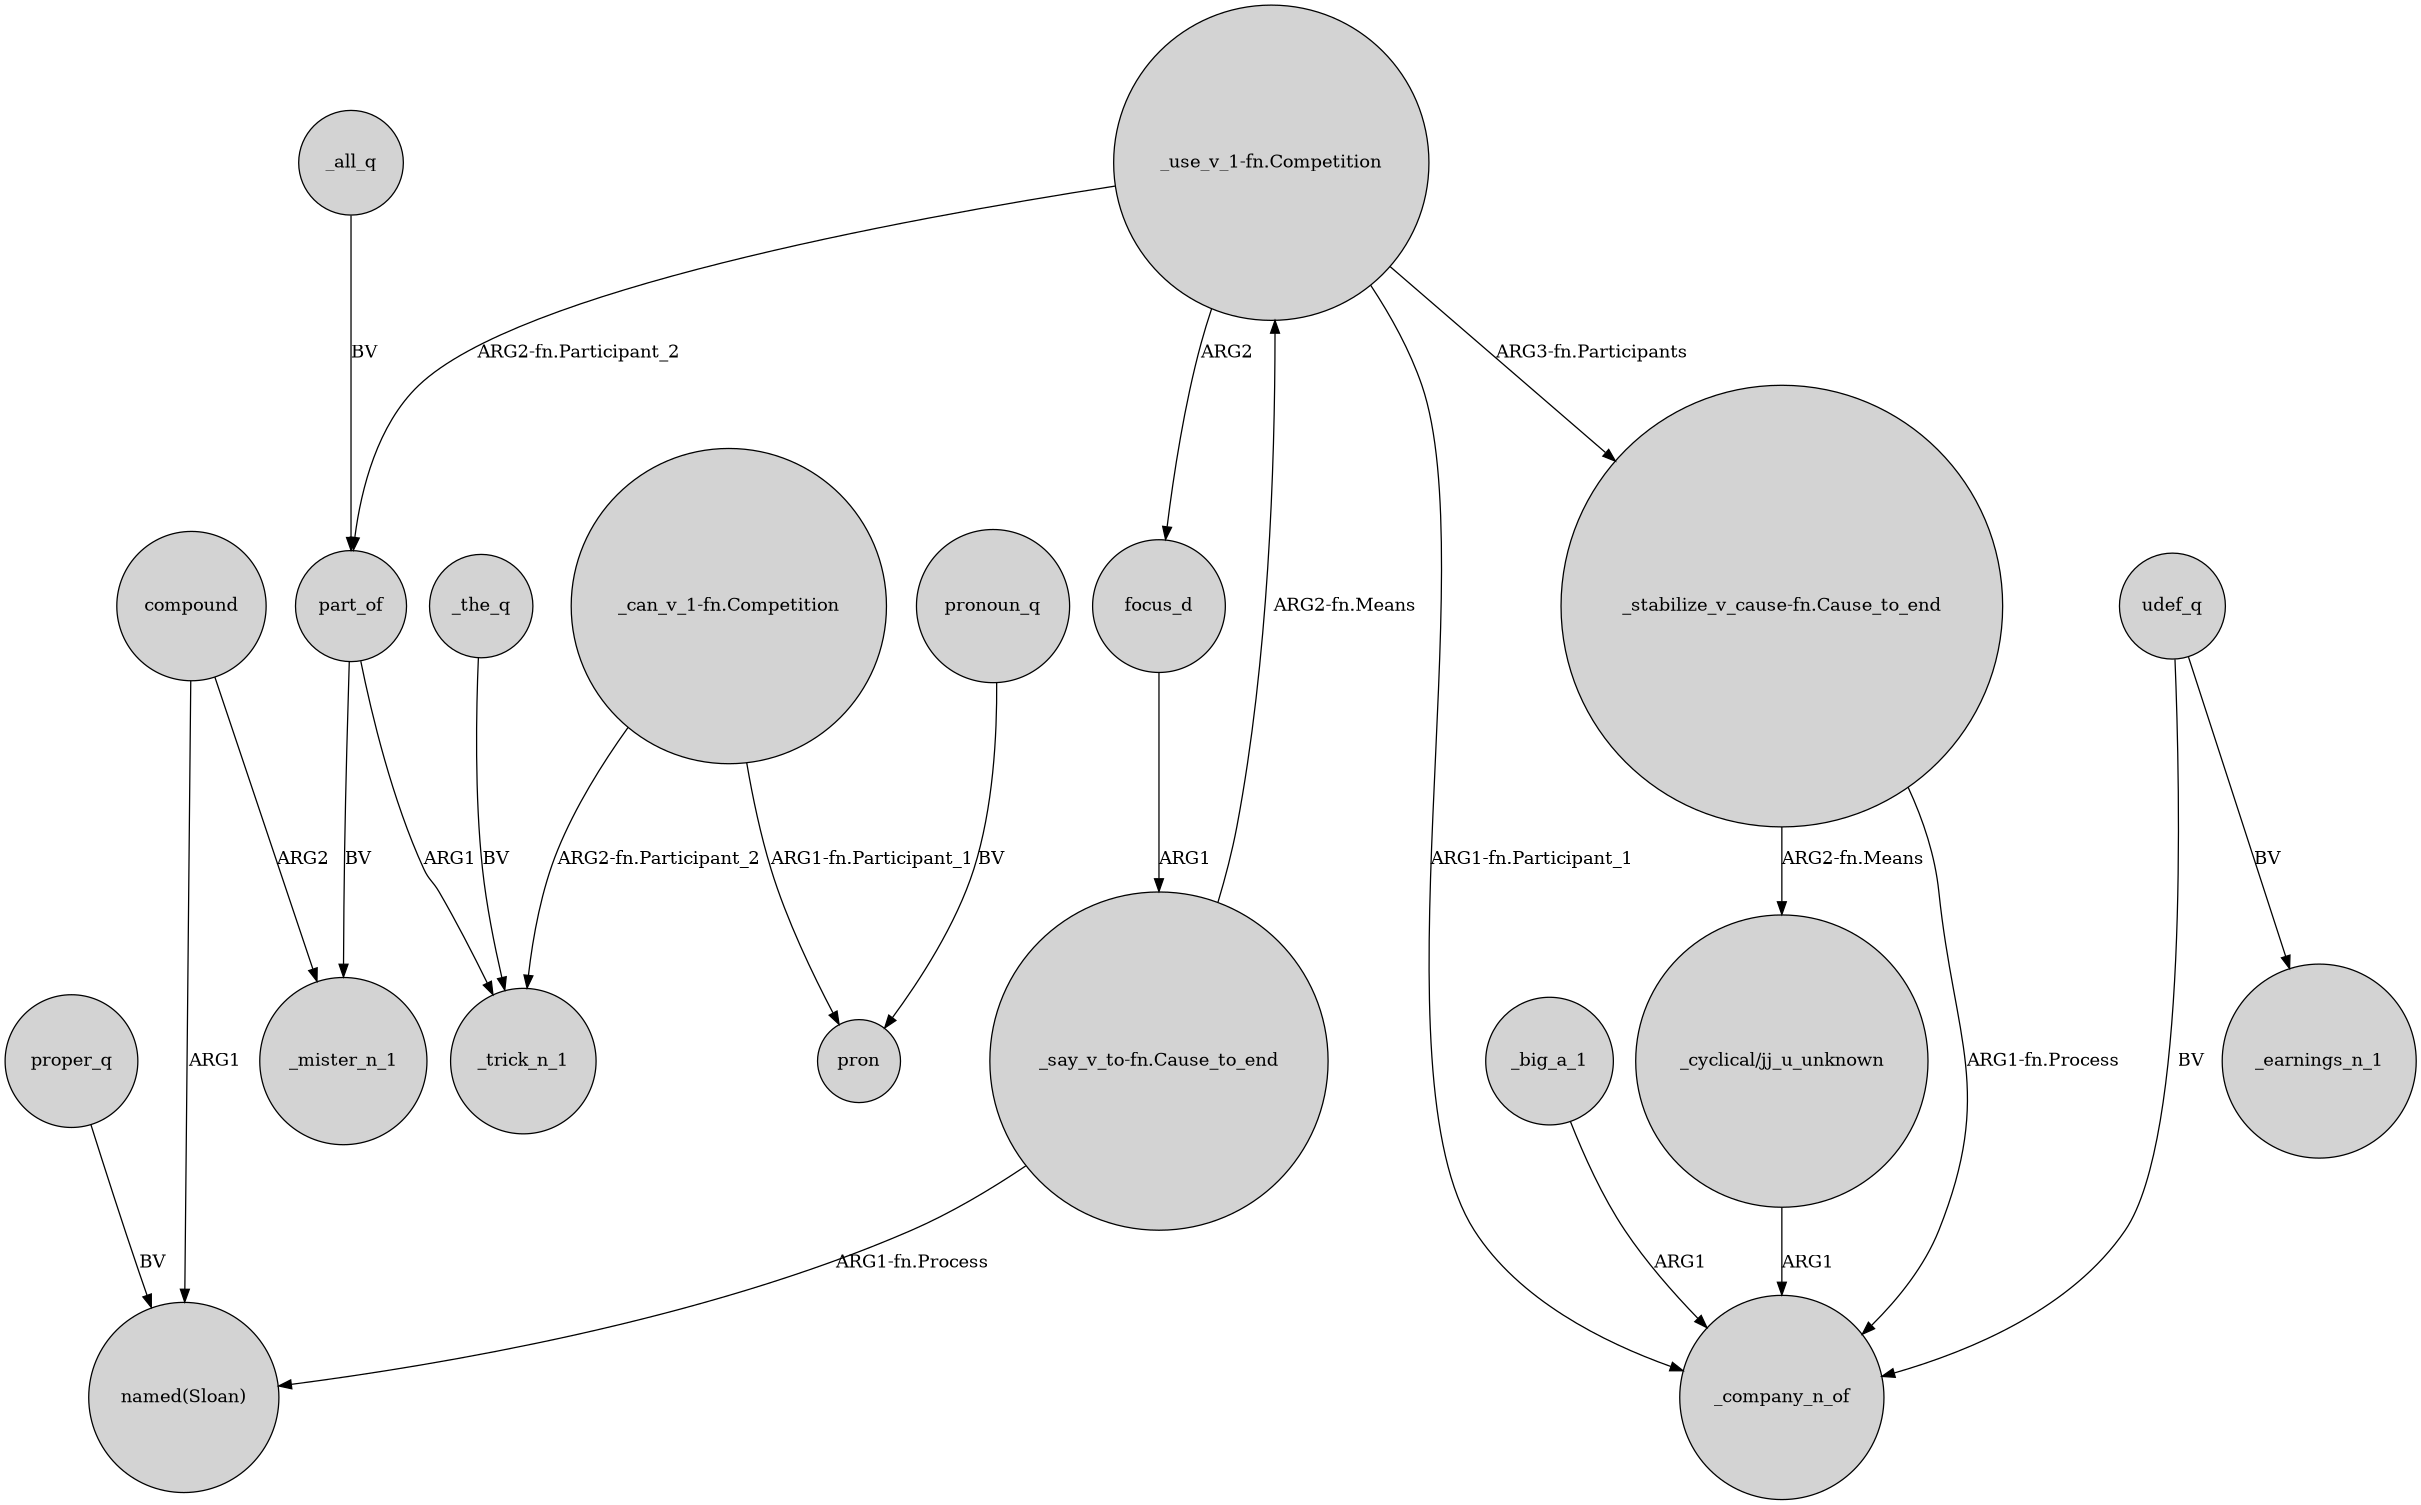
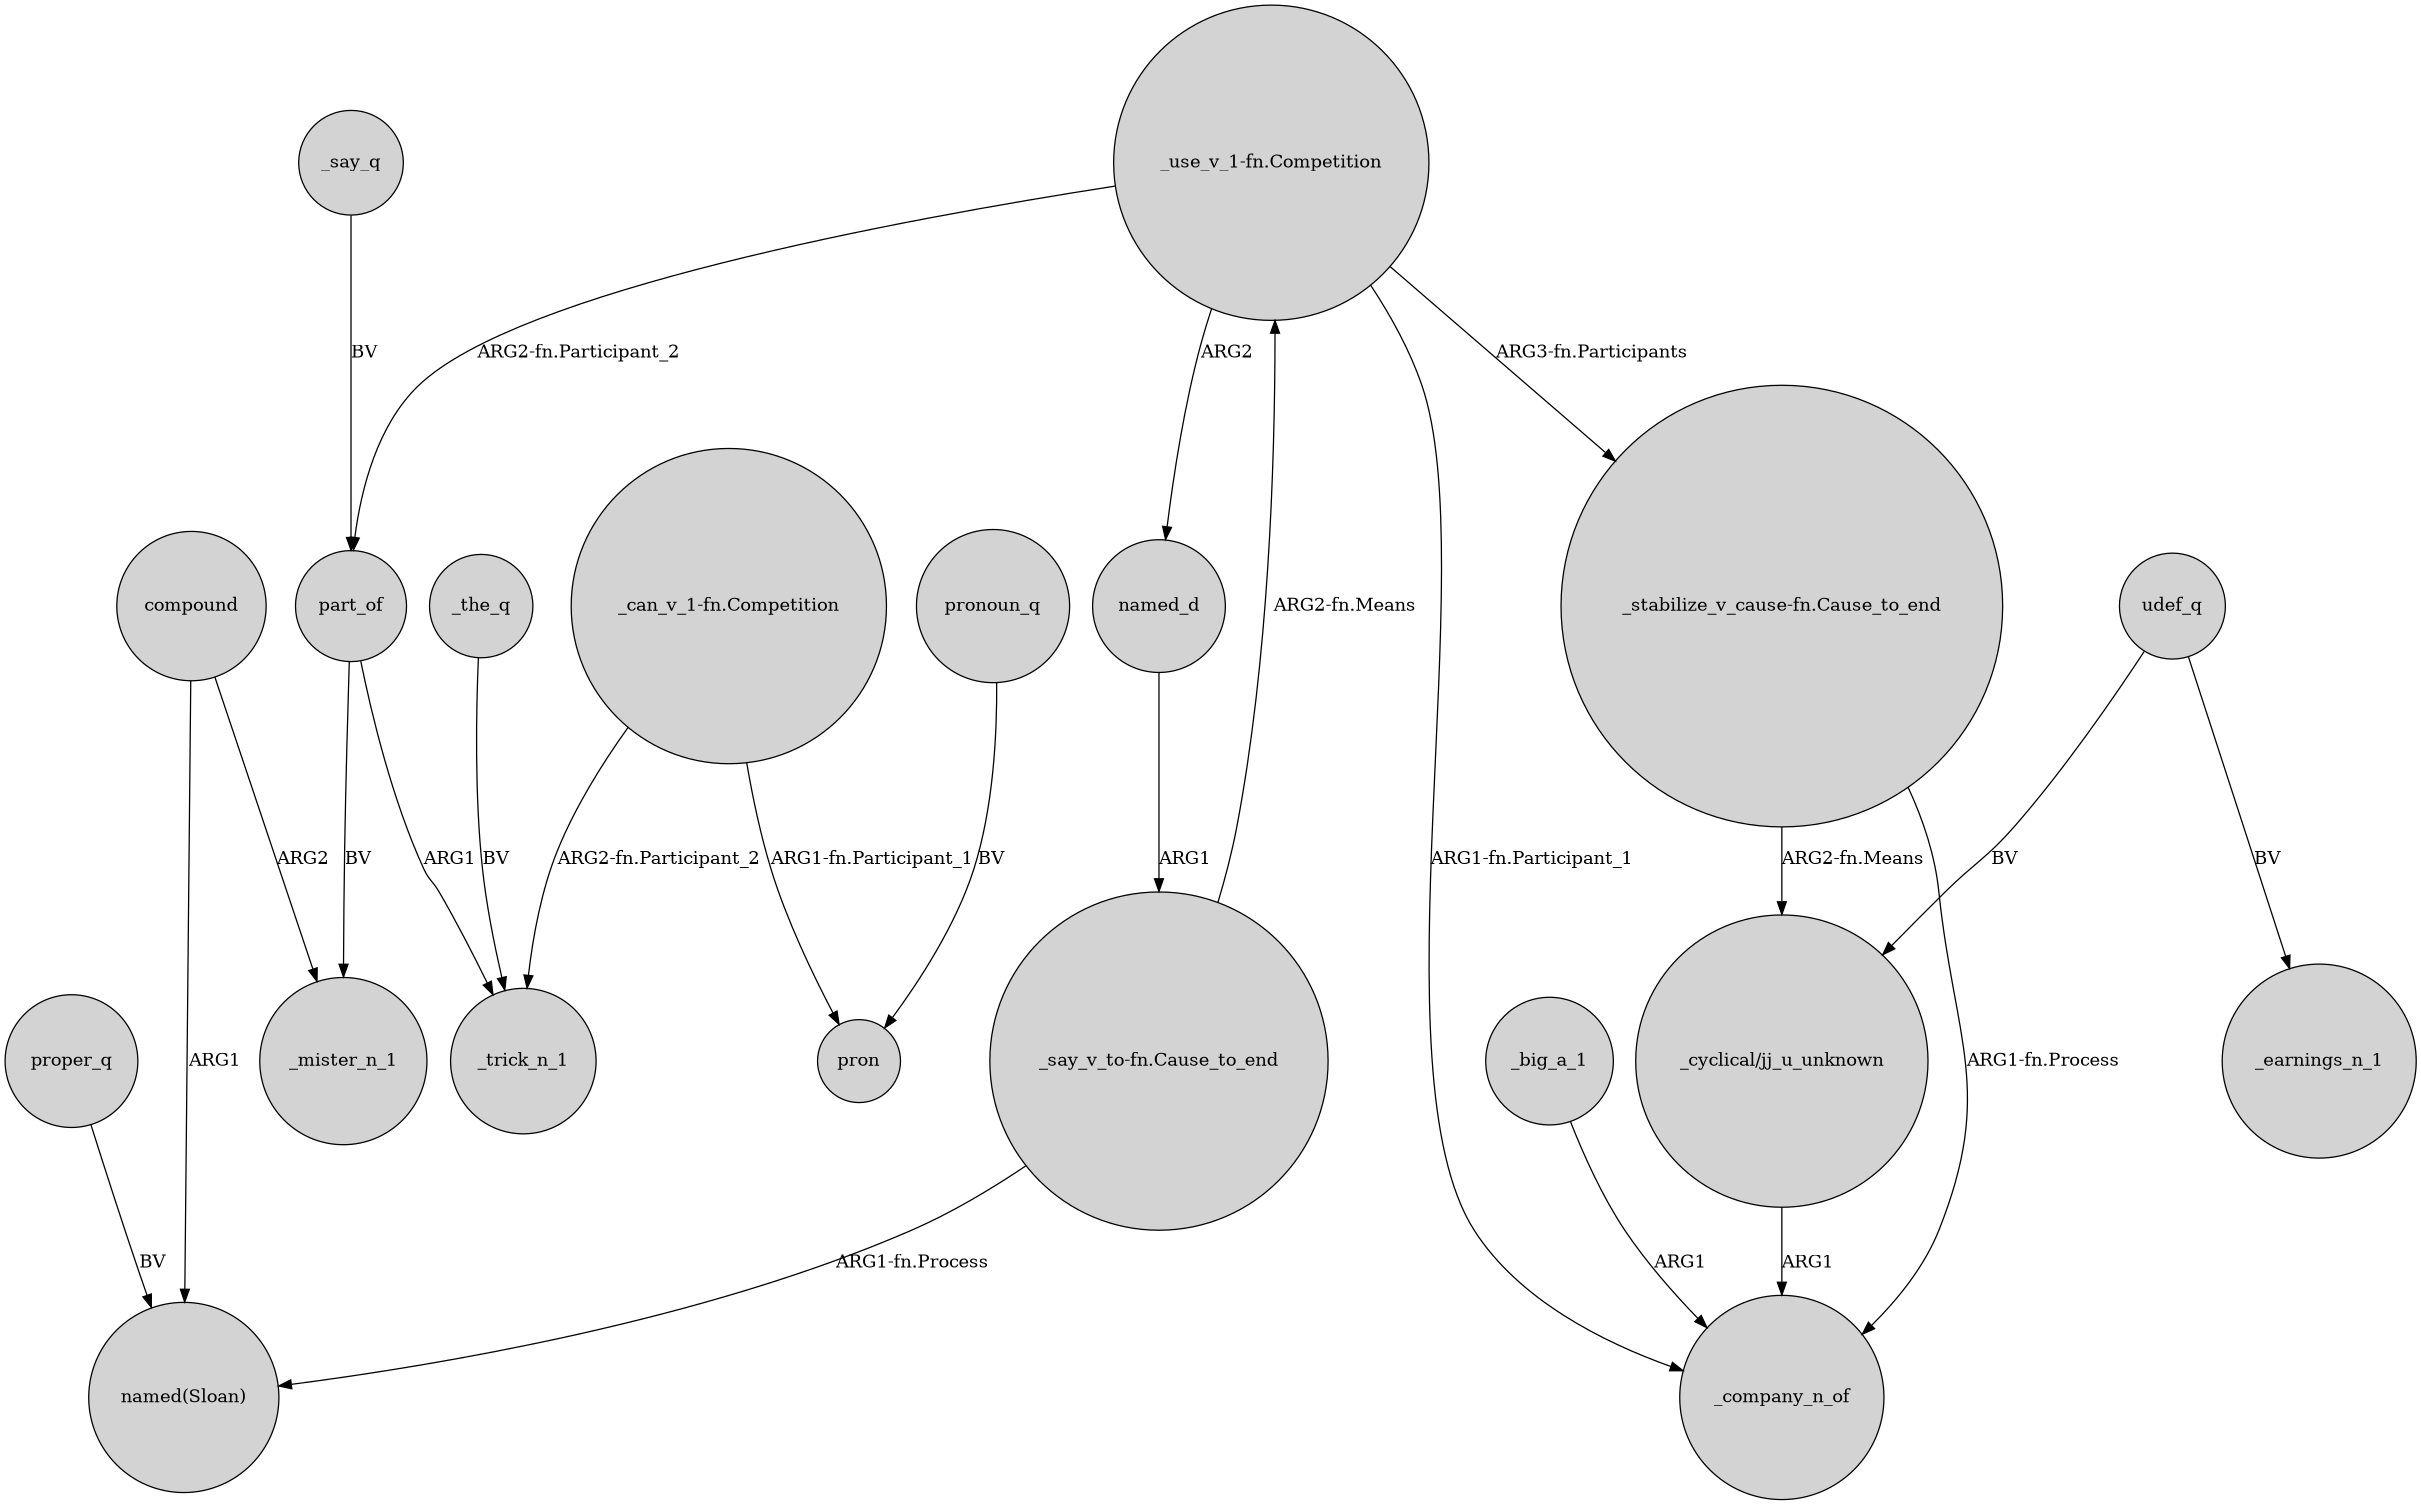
node "_all_q": label "_all_q" -> "_say_q"
node "focus_d": label "focus_d" -> "named_d"
edge "udef_q" -> "_company_n_of": now "udef_q" -> "_cyclical/jj_u_unknown"
